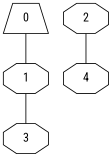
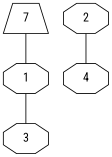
node "0": label "0" -> "7"
